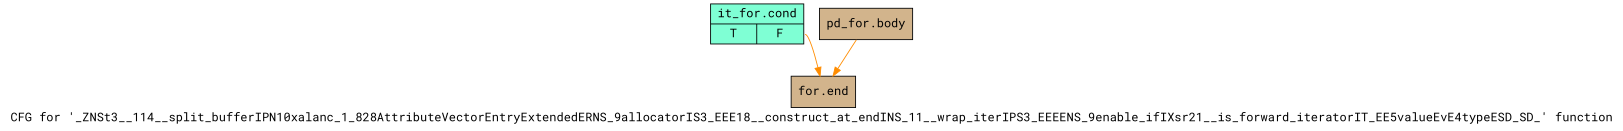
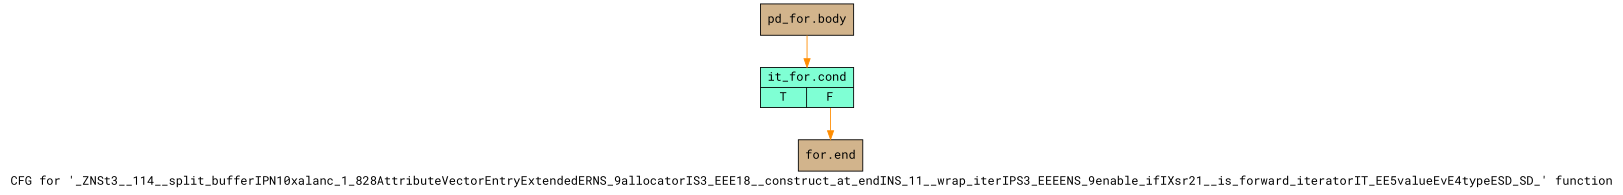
edge "pd_for.body" -> "for.end": now "pd_for.body" -> "it_for.cond"
